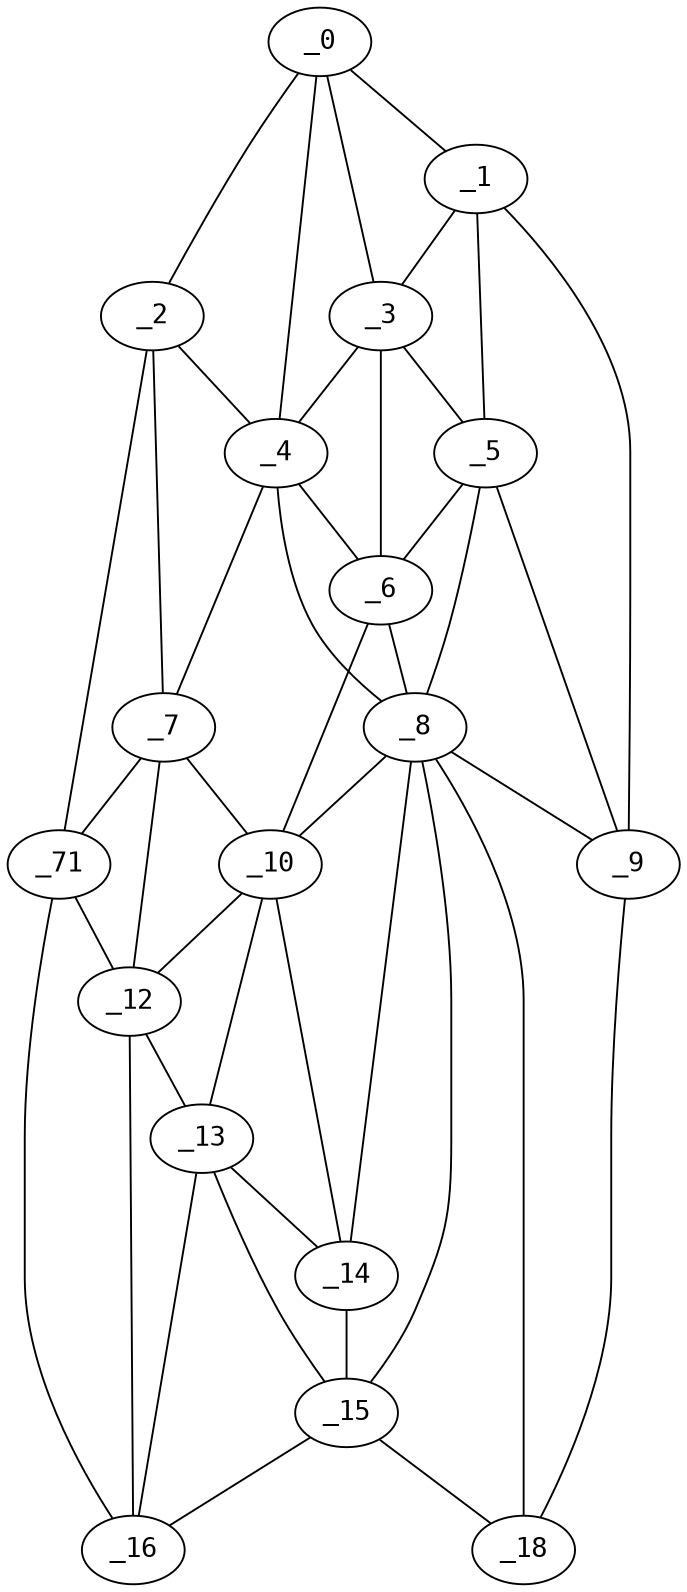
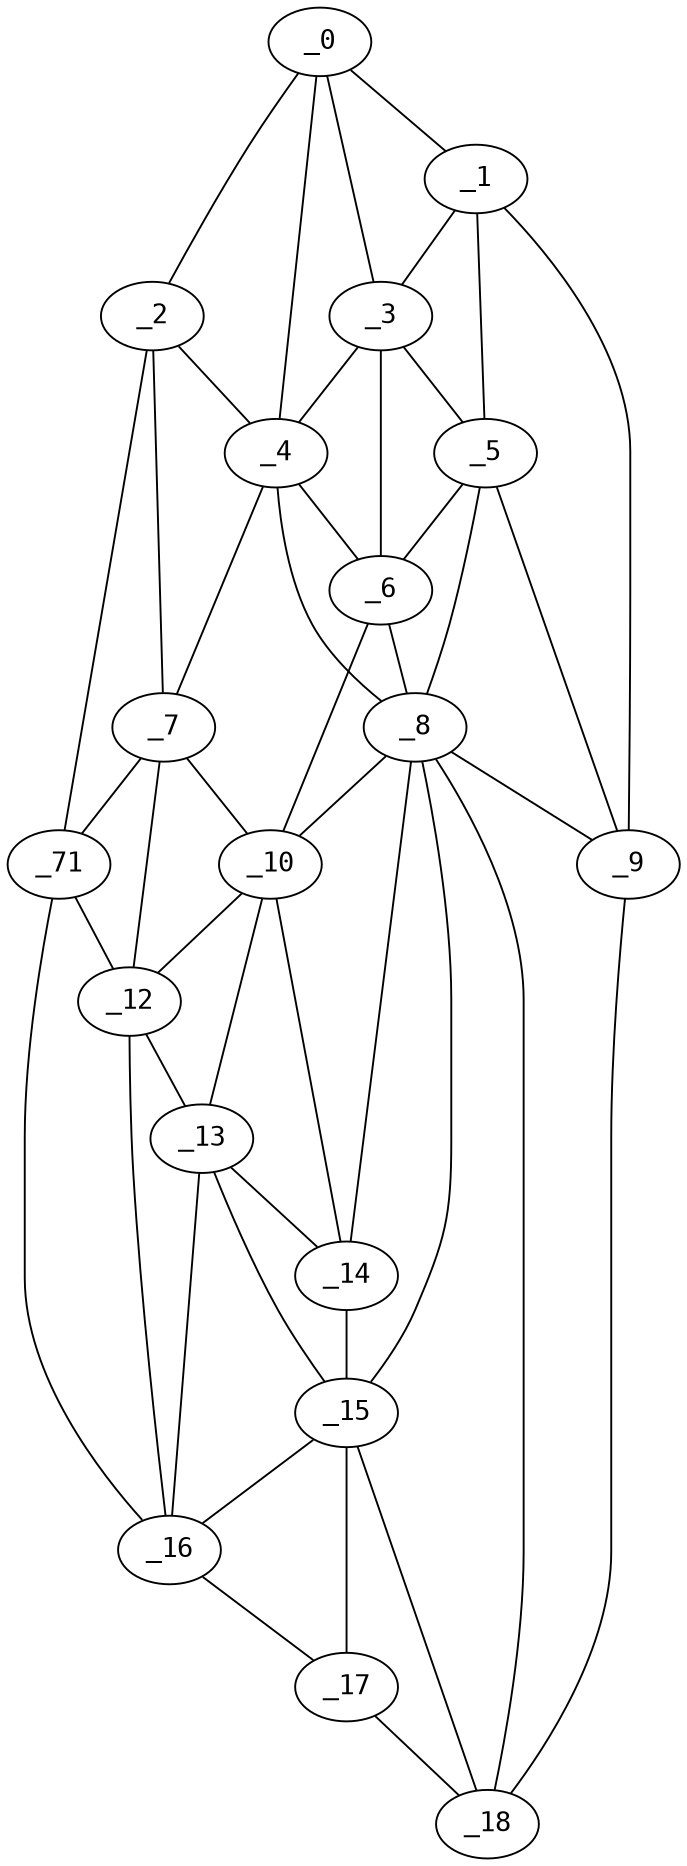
node "_17": added
